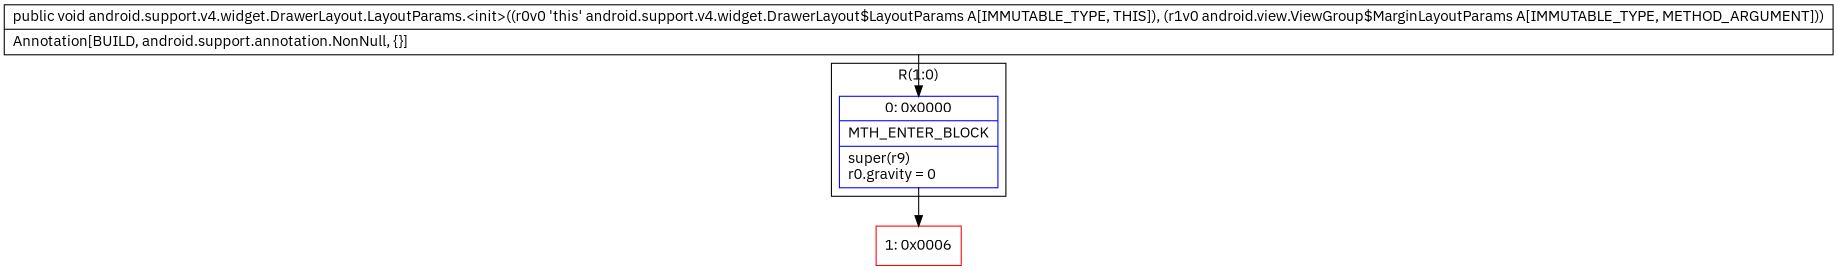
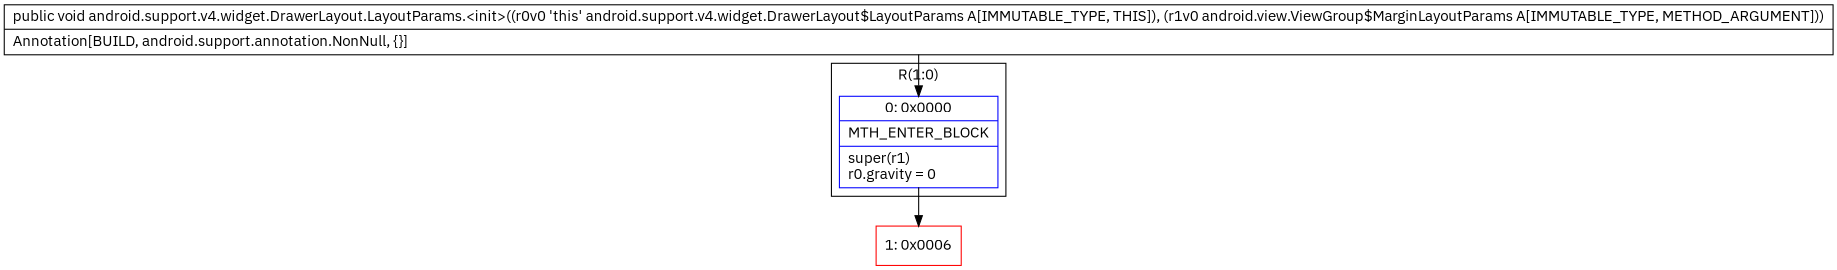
node "0: 0x0000": text "super(r9)" -> "super(r1)"
